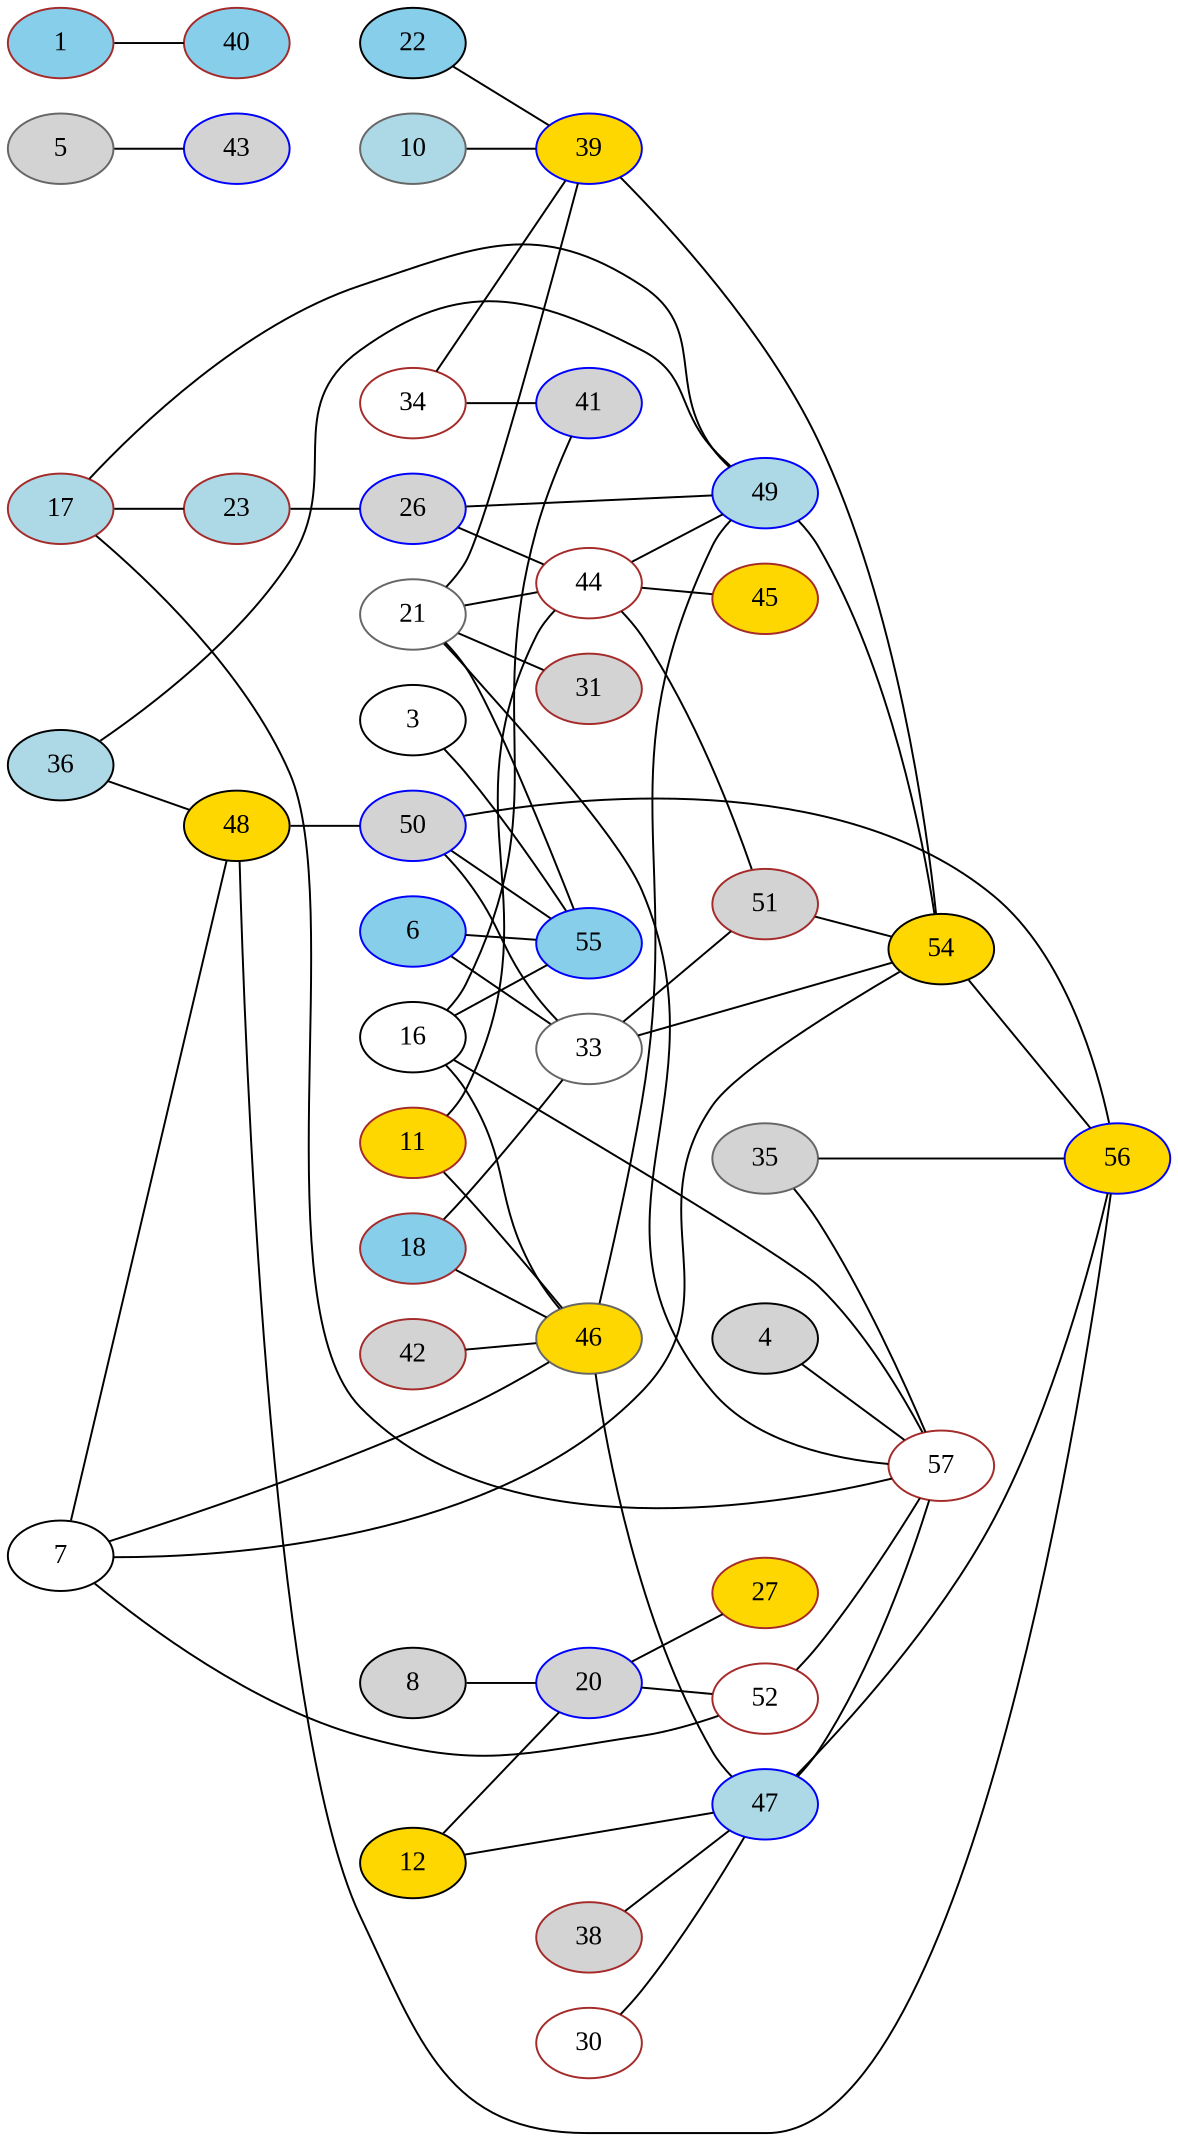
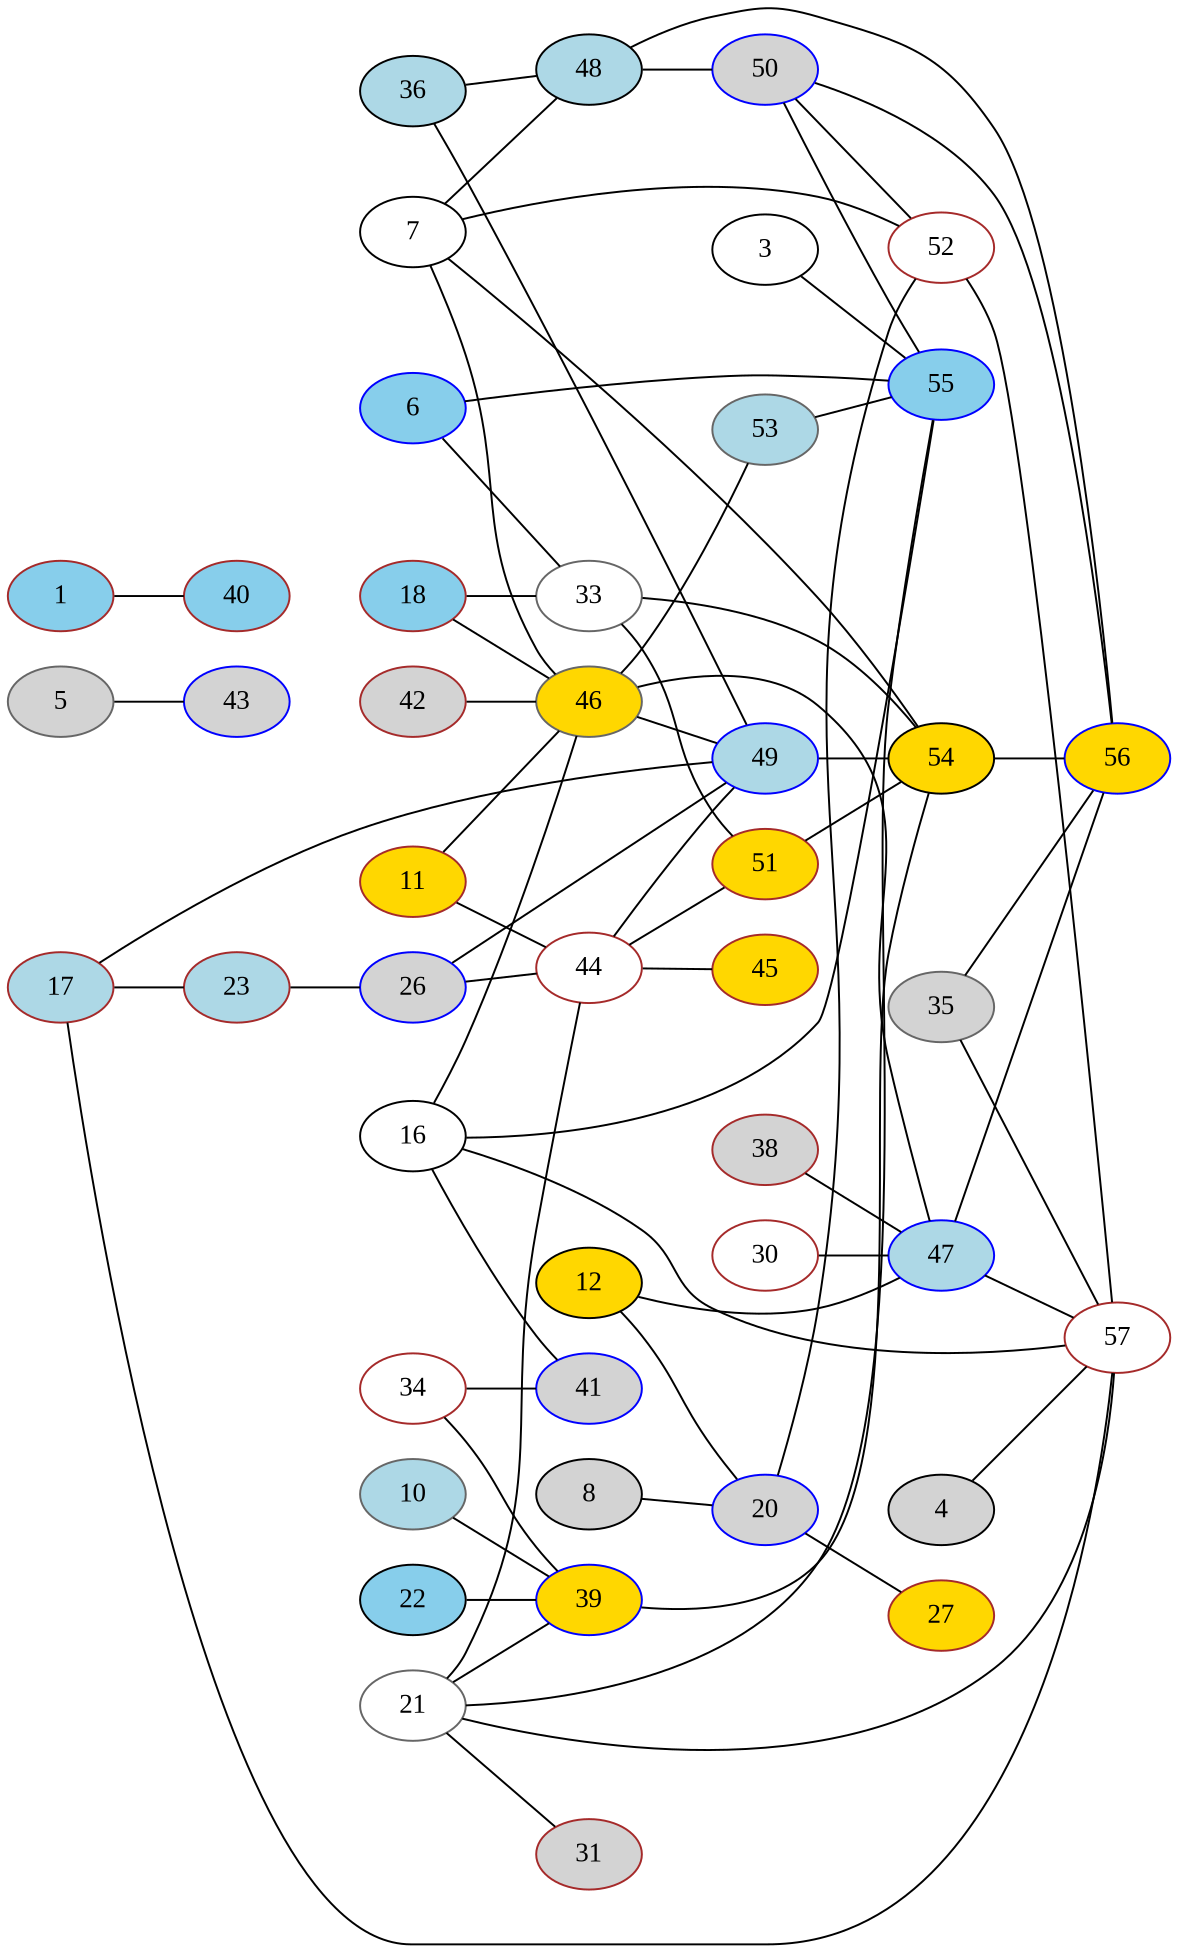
node "53": added
node "48": fillcolor gold -> lightblue
node "51": fillcolor lightgrey -> gold
edge "50" -- "33": now "50" -- "52"
